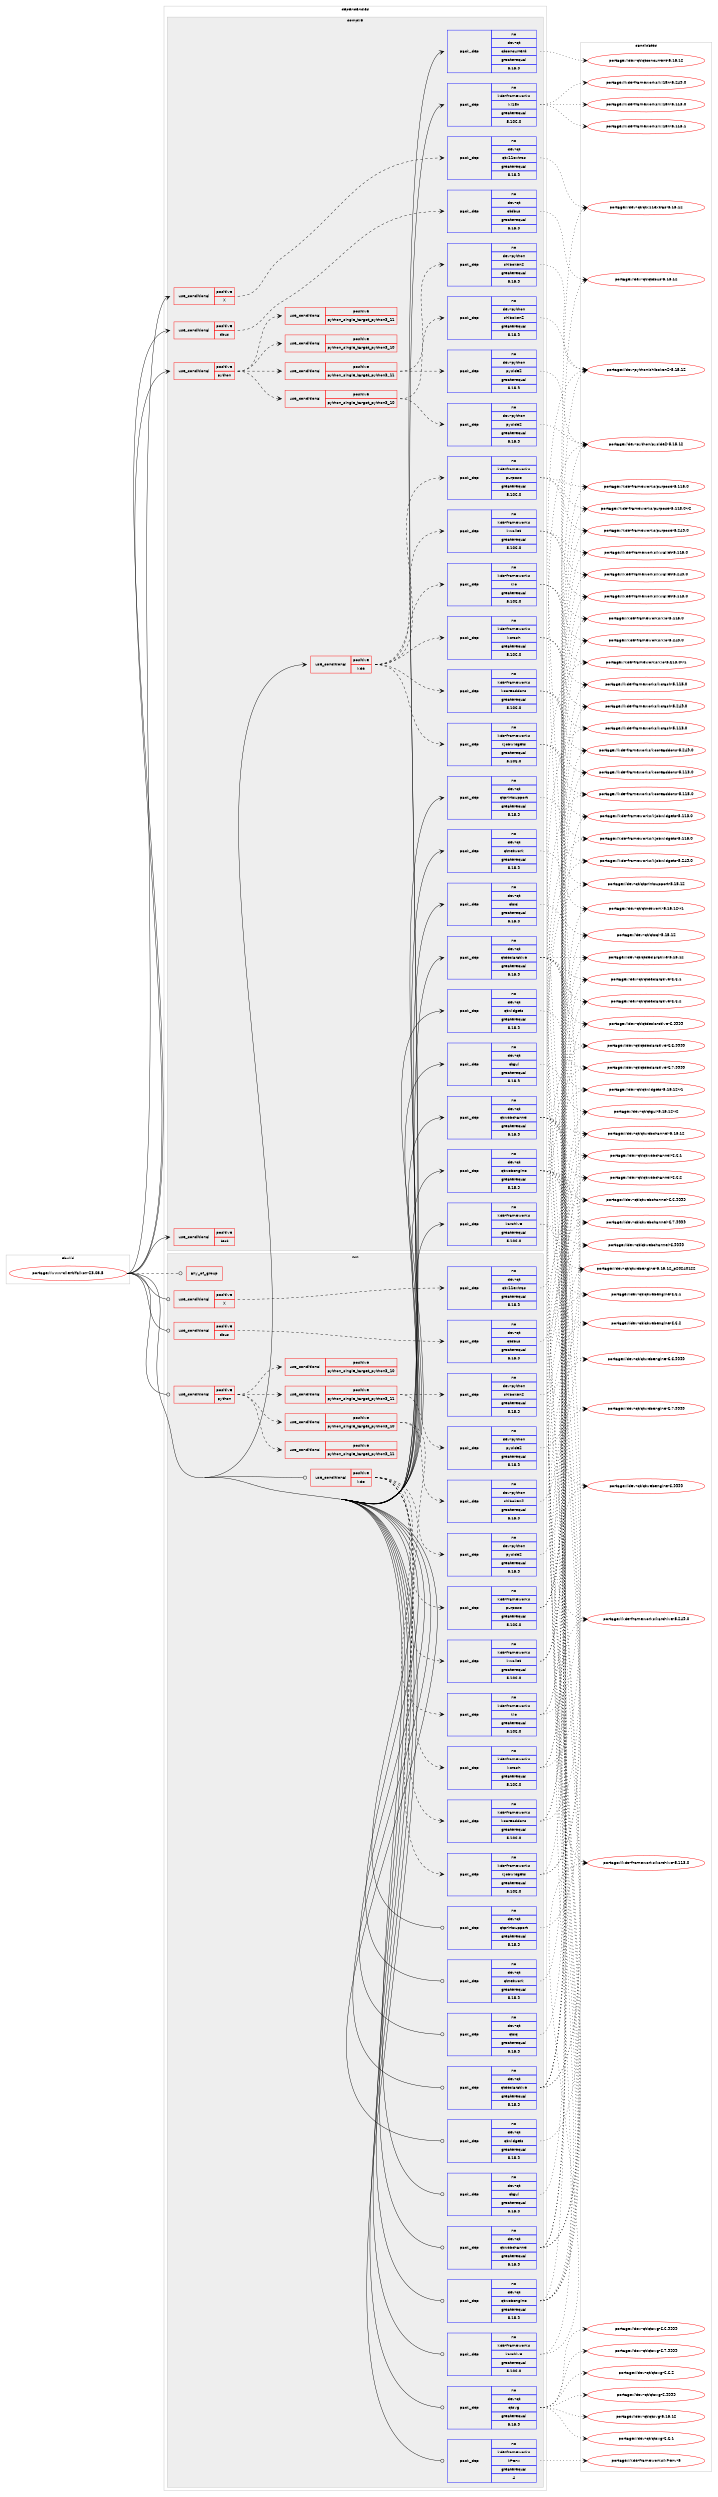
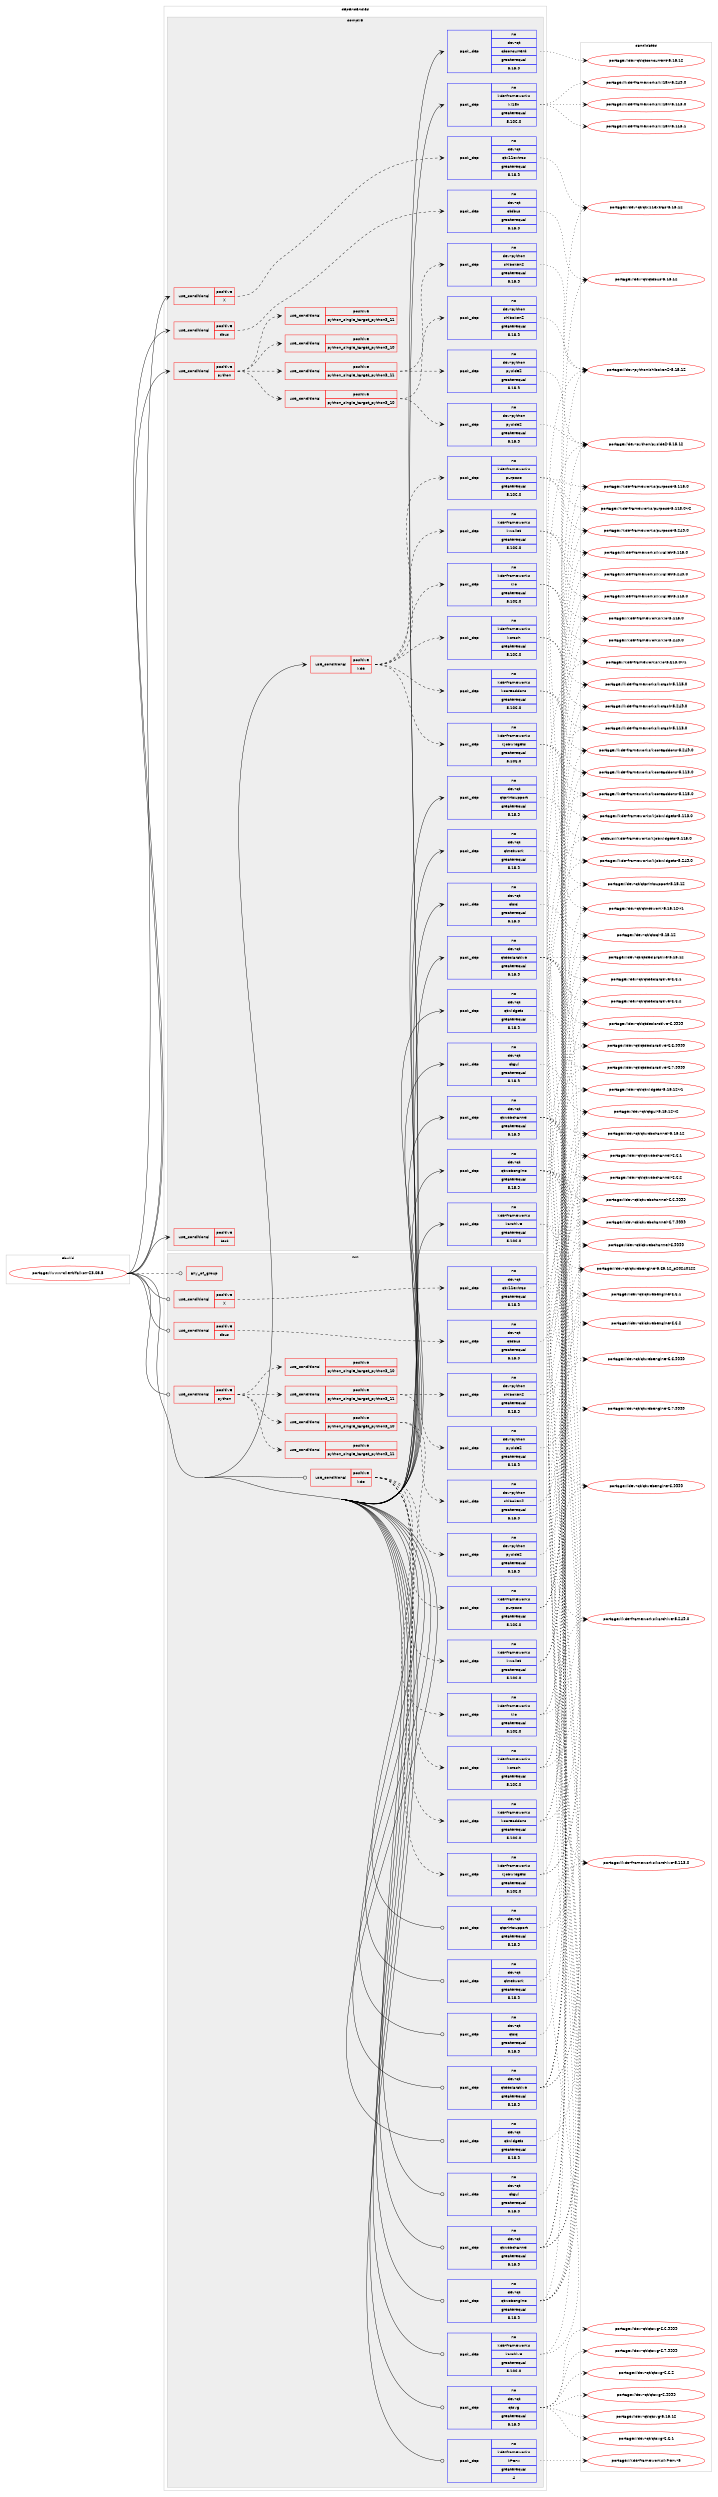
node "portage://kde-frameworks/kjobwidgets-5.115.0": label "portage://kde-frameworks/kjobwidgets-5.115.0" -> "qtdbus://kde-frameworks/kjobwidgets-5.115.0"
node "portage://dev-qt/qtwebengine-5.15.12_p20240122": label "portage://dev-qt/qtwebengine-5.15.12_p20240122" -> "portage://dev-qt/qtwebengine-5.65.12_p20240122"
